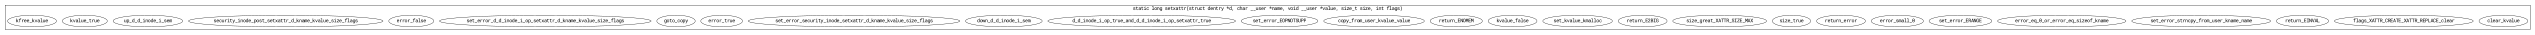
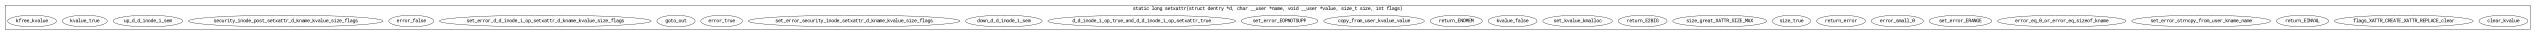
node "goto_copy": label "goto_copy" -> "goto_out"
